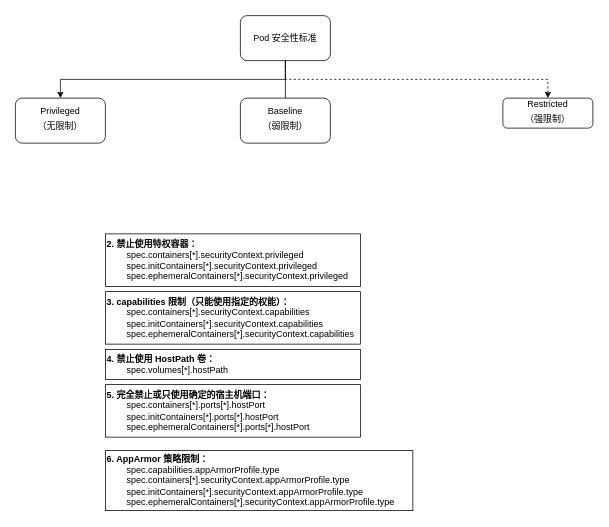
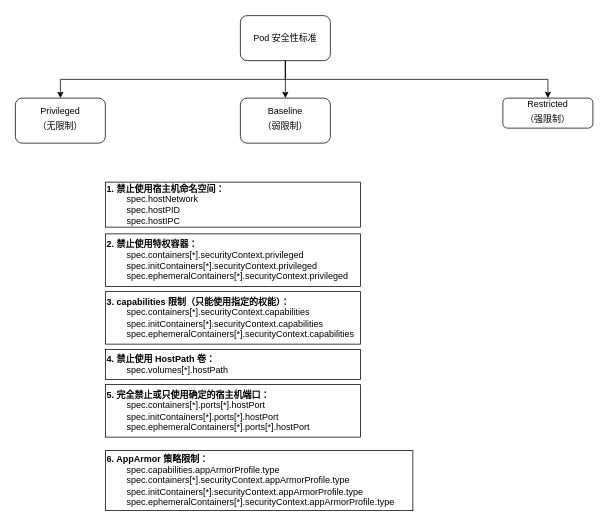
edge "Pod 安全性标准" -> "Restricted （强限制）": style dashed -> solid
edge "Pod 安全性标准" -- "Baseline （弱限制）": arrowhead none -> classic
node "1. 禁止使用宿主机命名空间： spec.hostNetwork spec.hostPID spec.hostIPC": added
